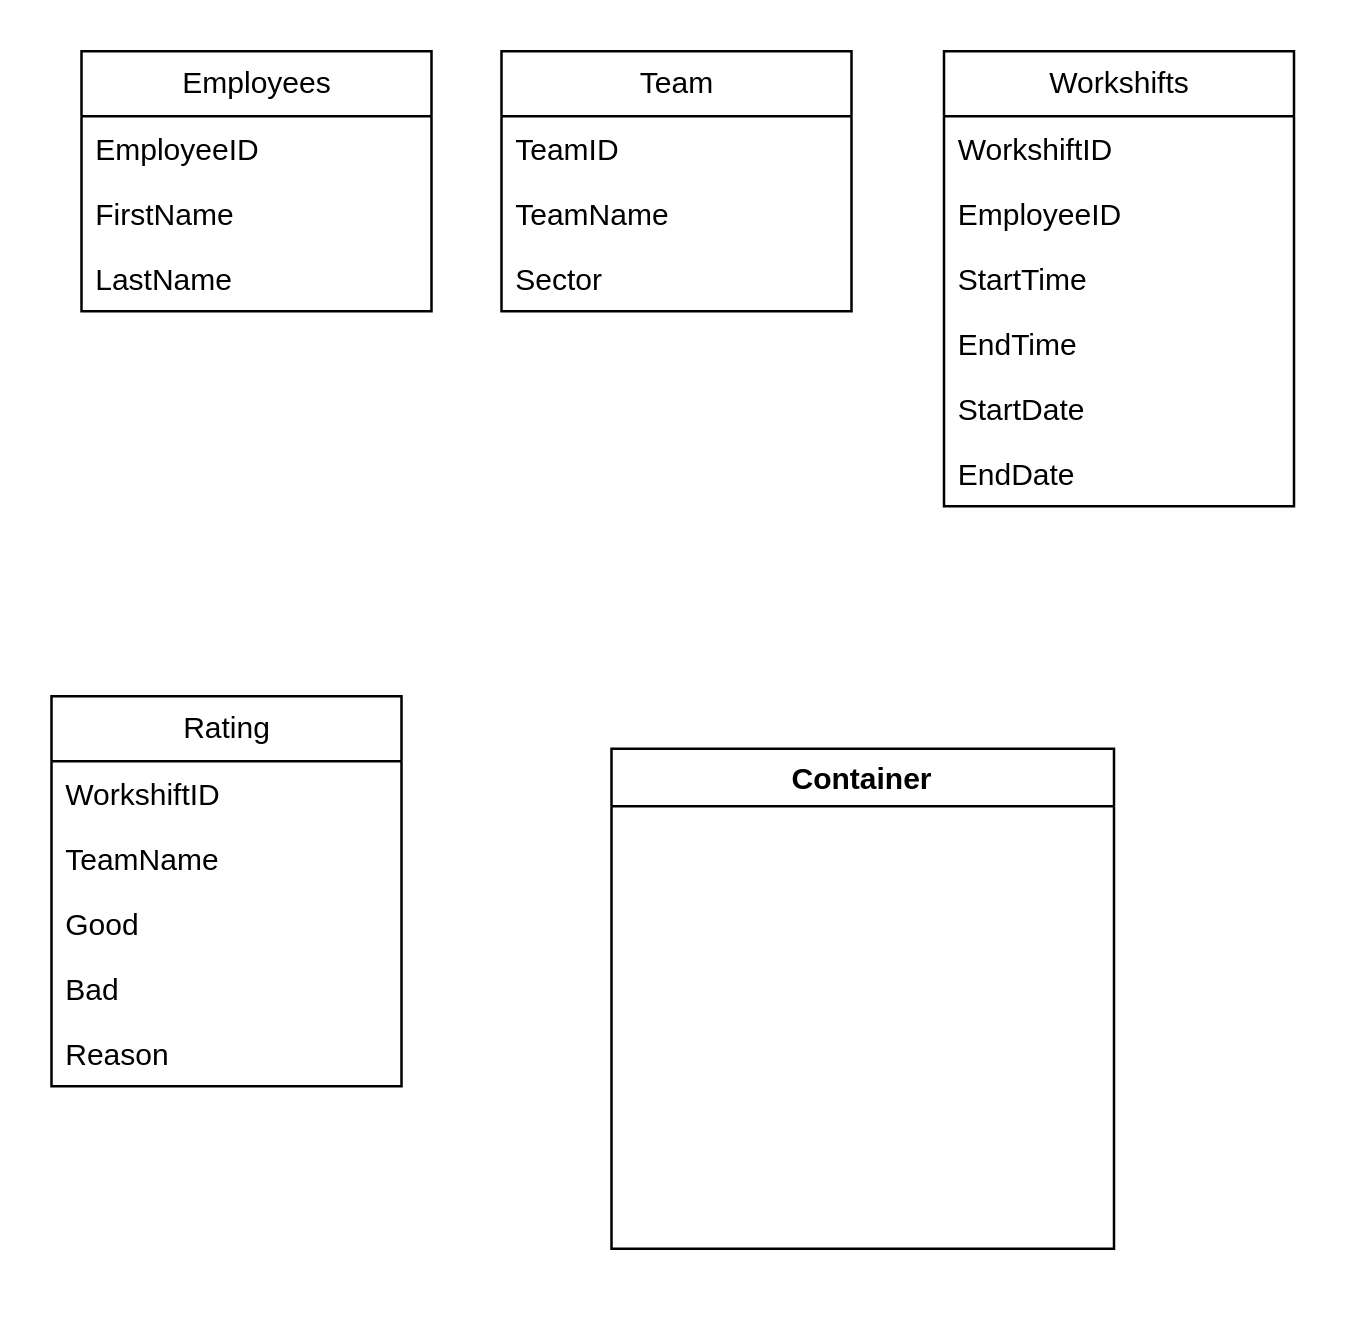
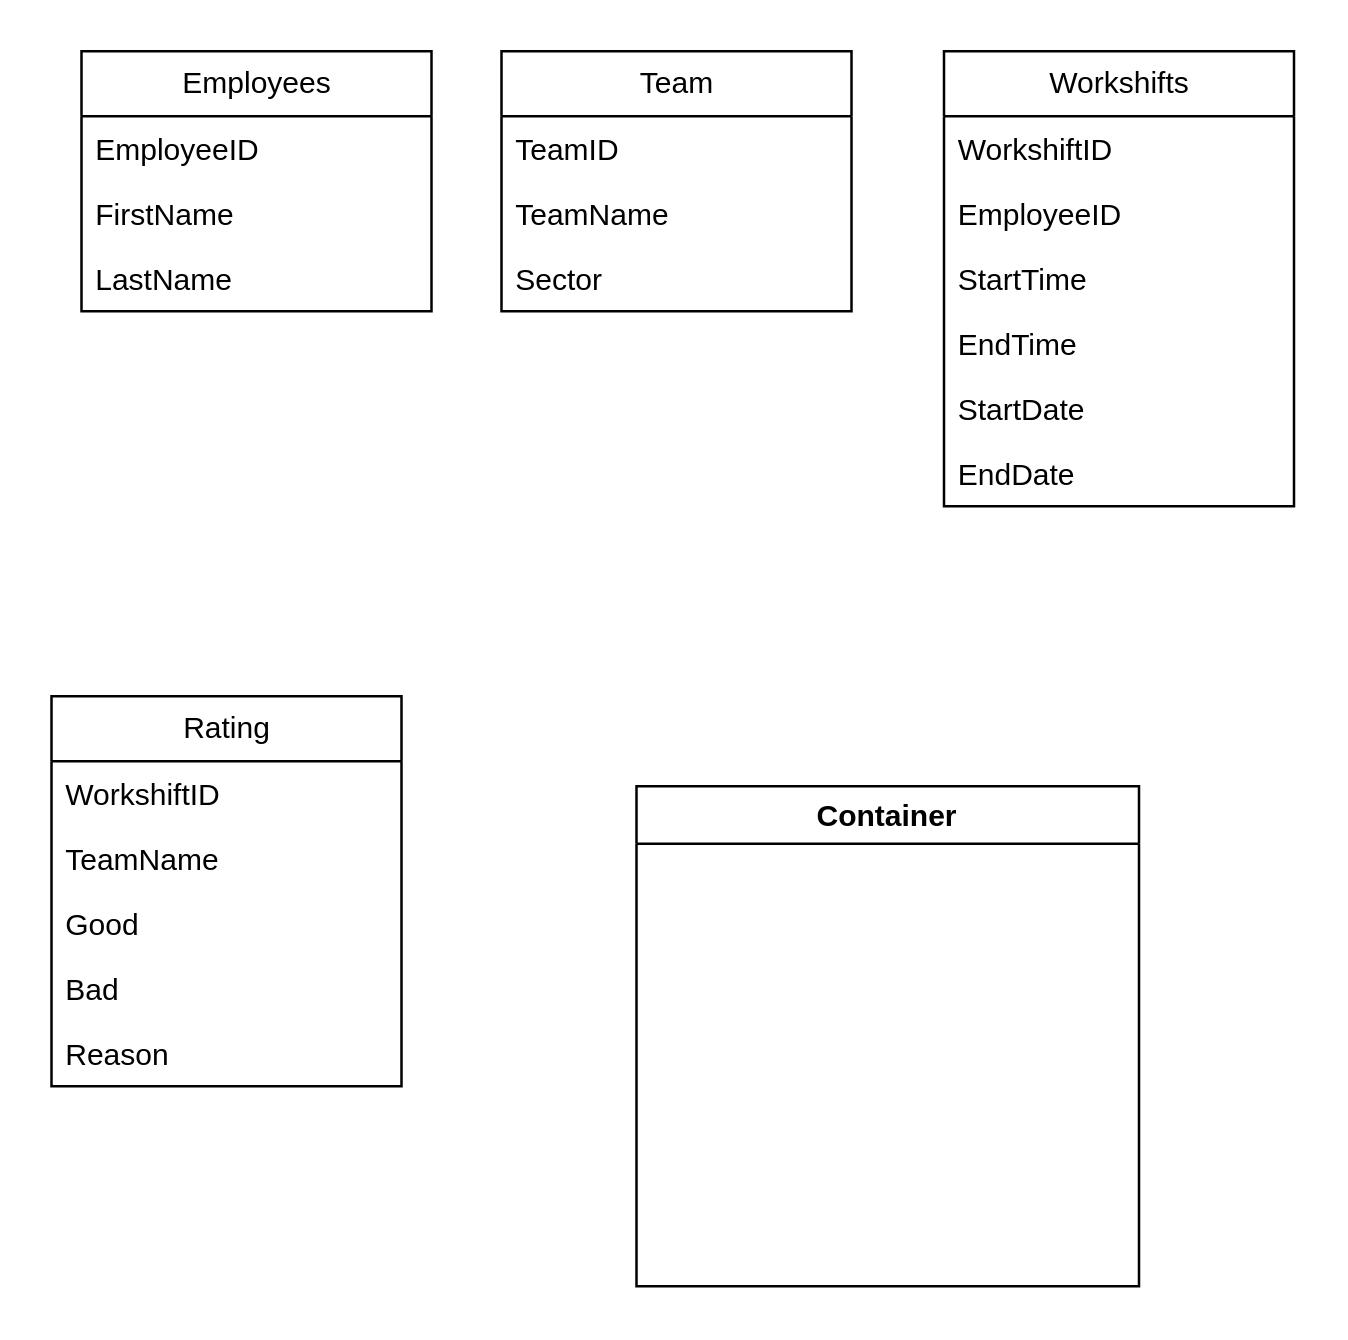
node "Container": moved (863, 999) -> (888, 1036)
